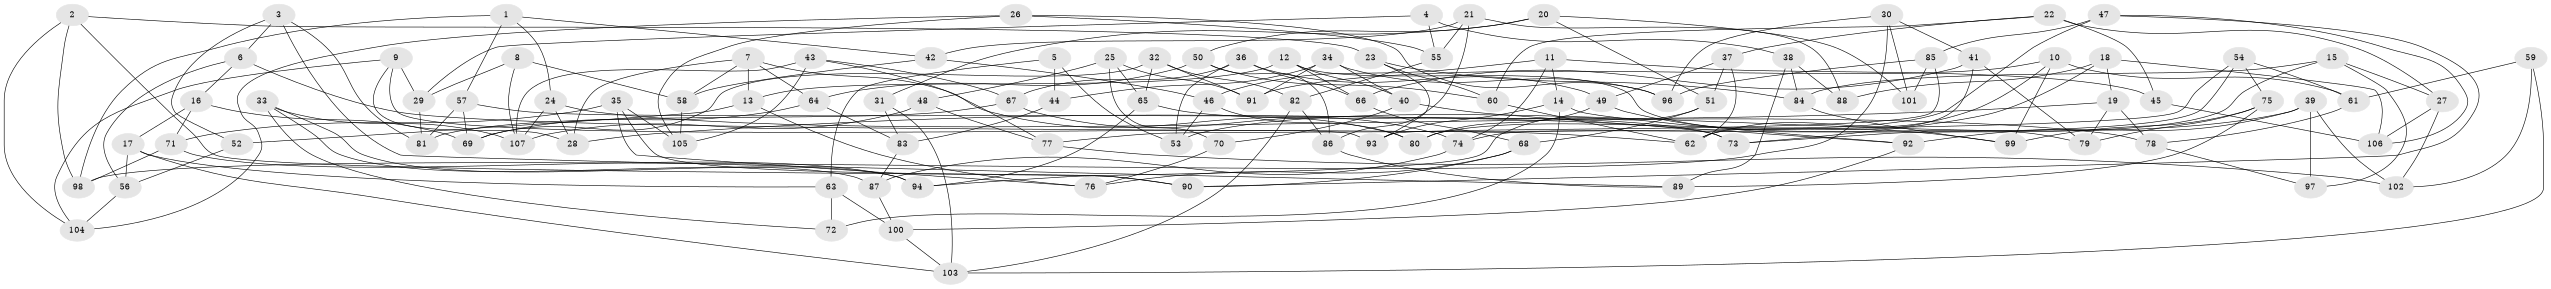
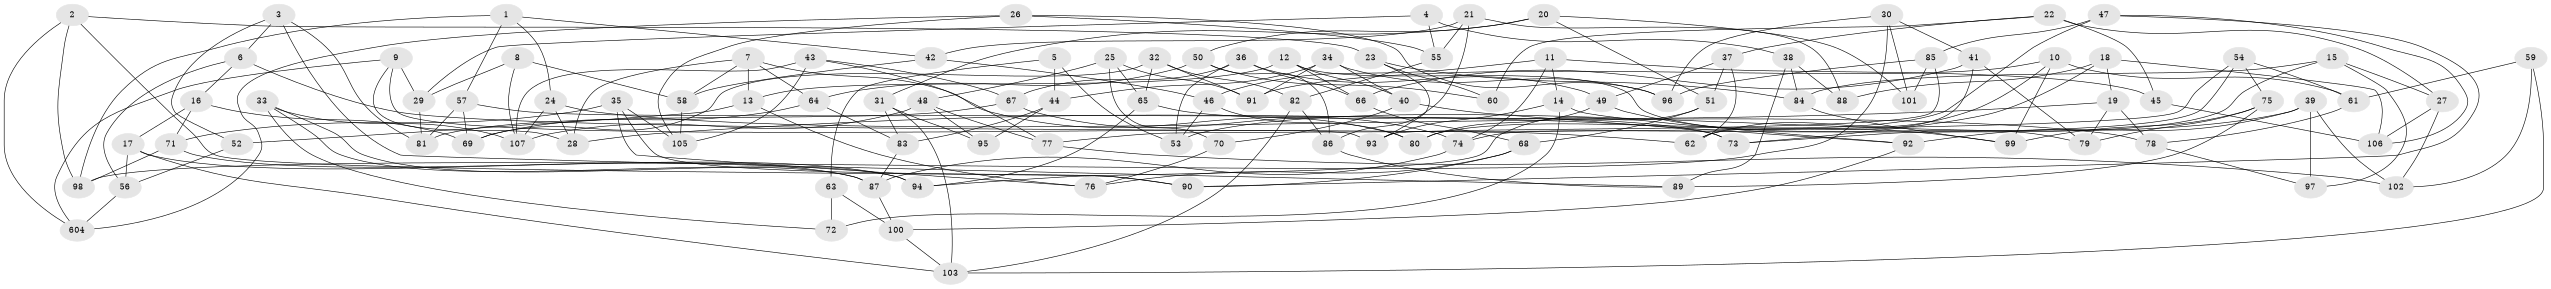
edge "60" -- "62": removed
node "95": added
edge "17" -- "63": now "17" -- "87"
node "104": label "104" -> "604"
